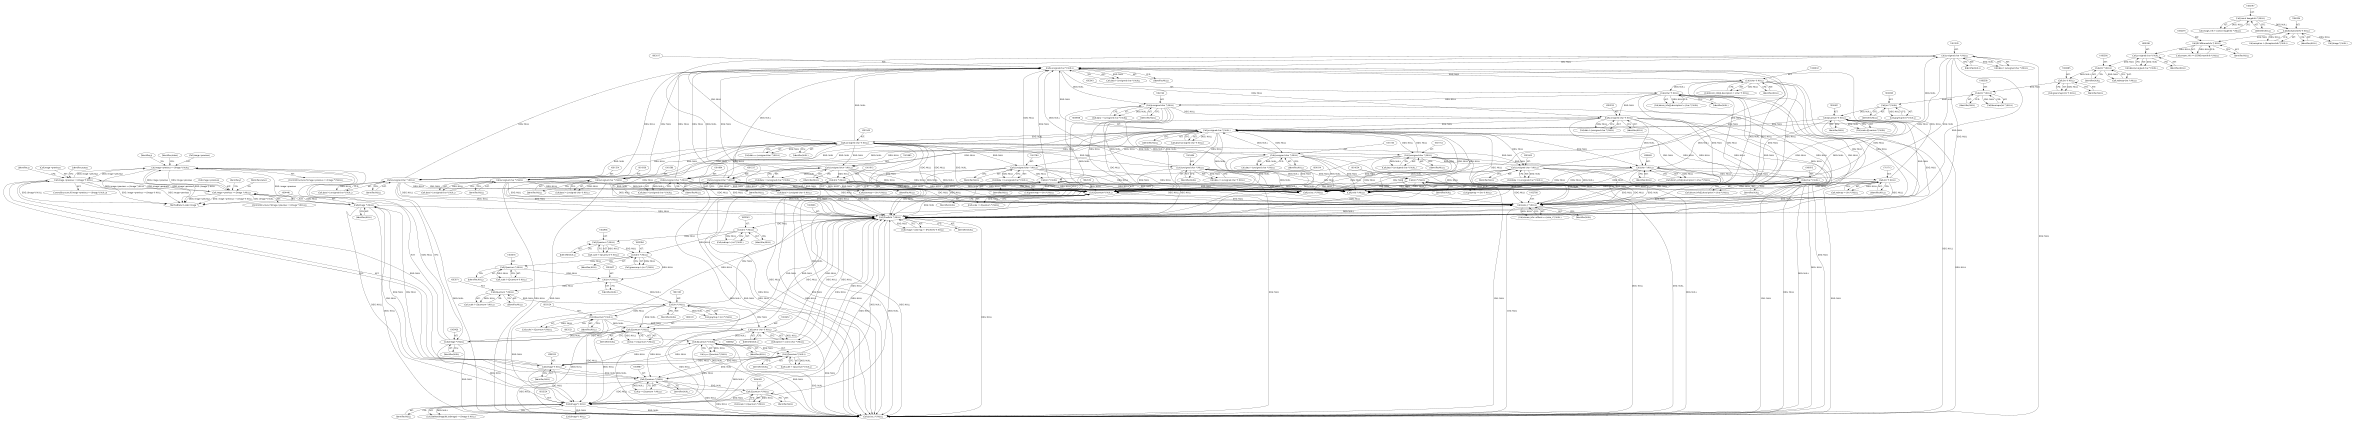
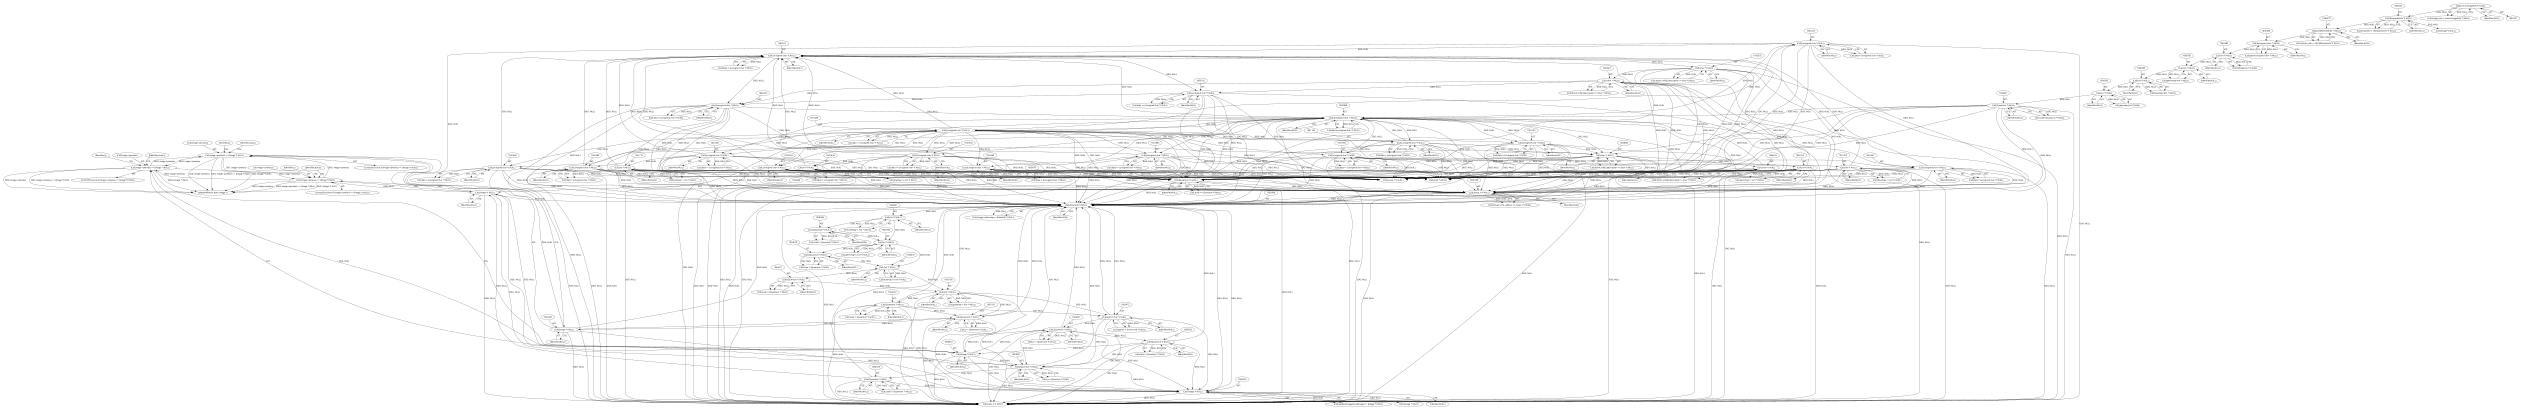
edge "1000197" -> "(Call,(const ImageInfo *) NULL)": reversed
edge "(Call,(PixelInfo *) NULL)" -> "(Call,option != (const char *) NULL)": now "(Call,(PixelInfo *) NULL)" -> "(Call,(const char *) NULL)"
node "(Call,bluemap != (int *) NULL)": added
